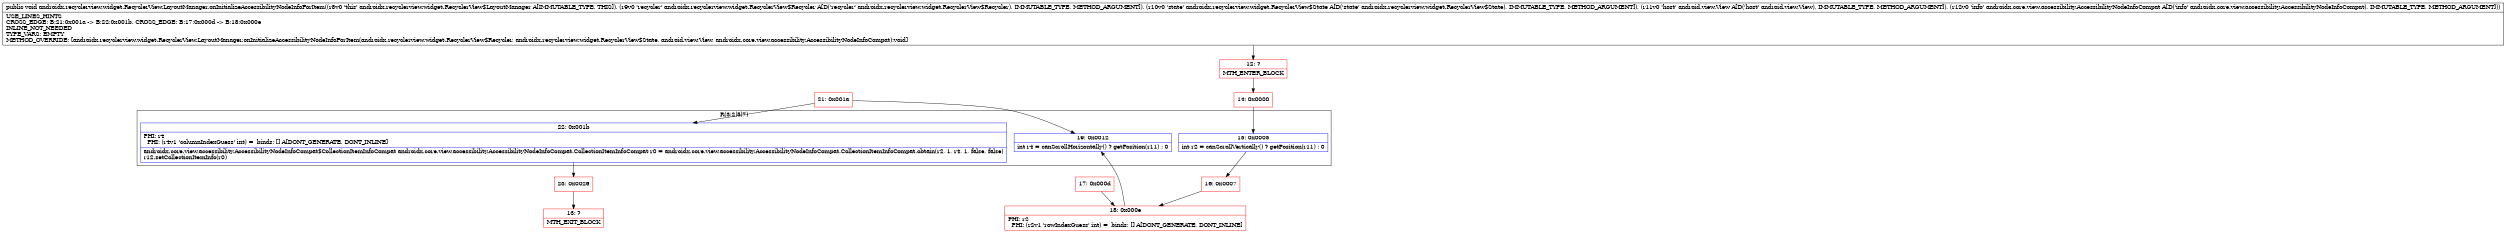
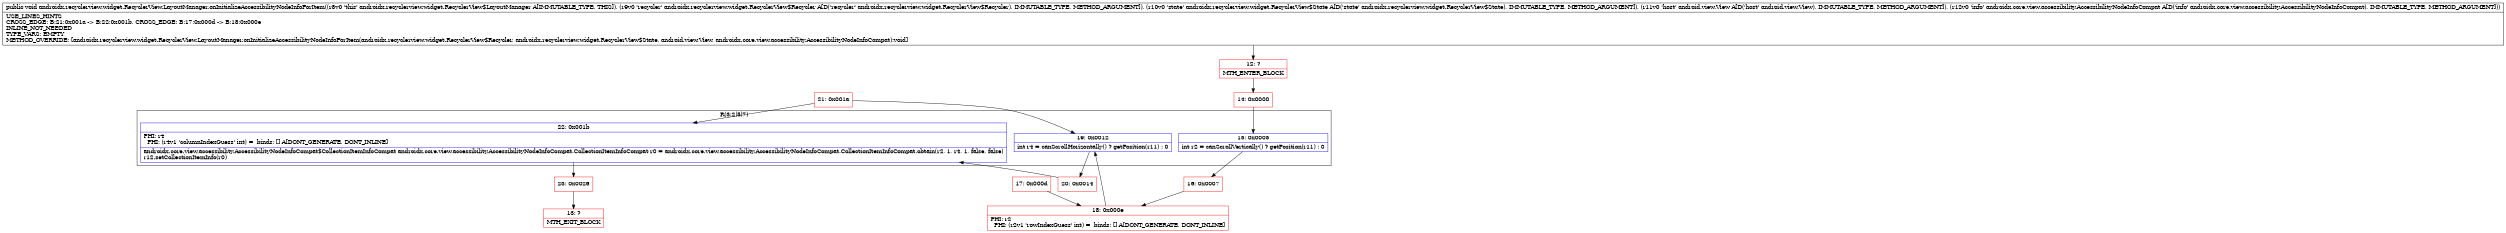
node "20: 0x0014": added
